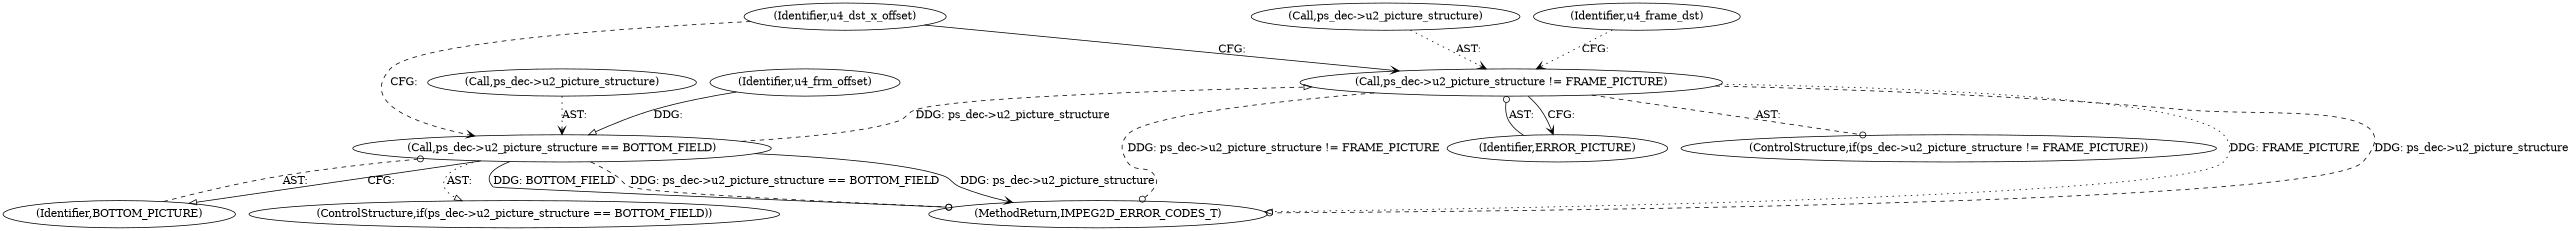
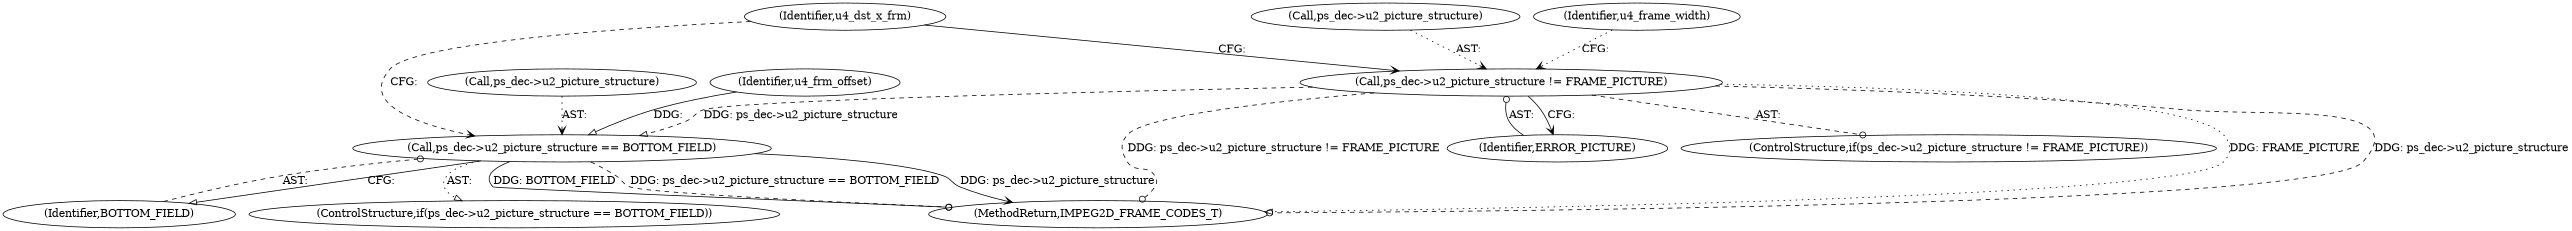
node "(Identifier,u4_dst_x_offset)": label "(Identifier,u4_dst_x_offset)" -> "(Identifier,u4_dst_x_frm)"
node "(Identifier,u4_frame_dst)": label "(Identifier,u4_frame_dst)" -> "(Identifier,u4_frame_width)"
edge "(Call,ps_dec->u2_picture_structure == BOTTOM_FIELD)" -> "(Call,ps_dec->u2_picture_structure != FRAME_PICTURE)": reversed
node "(Identifier,BOTTOM_PICTURE)": label "(Identifier,BOTTOM_PICTURE)" -> "(Identifier,BOTTOM_FIELD)"
node "(MethodReturn,IMPEG2D_ERROR_CODES_T)": label "(MethodReturn,IMPEG2D_ERROR_CODES_T)" -> "(MethodReturn,IMPEG2D_FRAME_CODES_T)"
